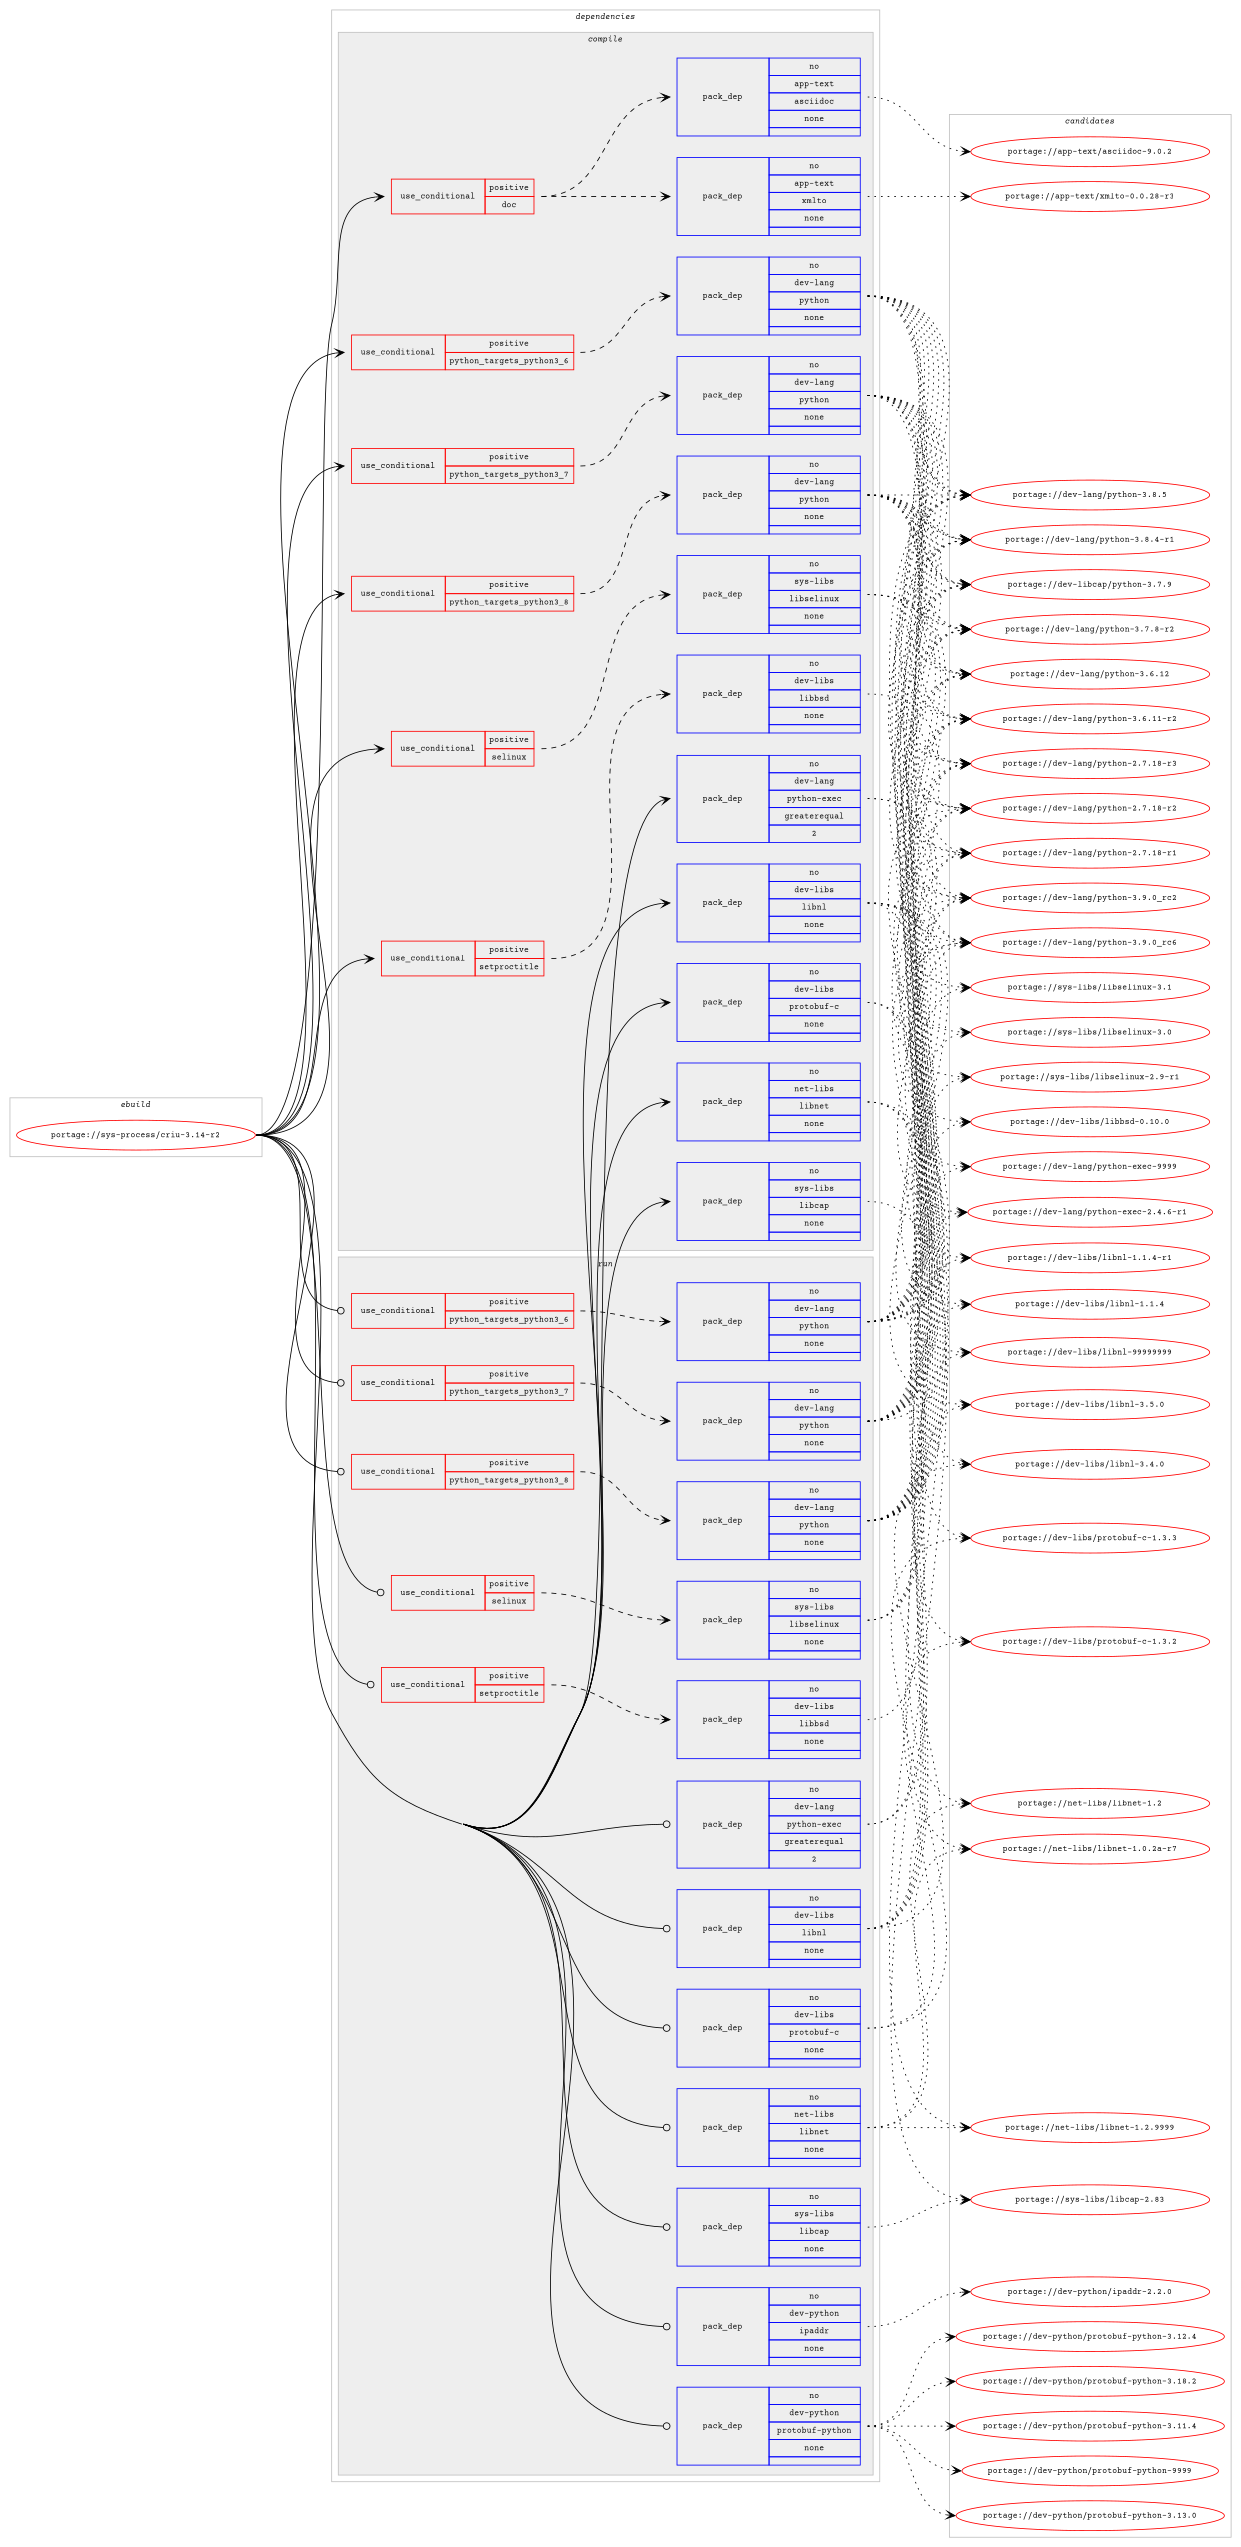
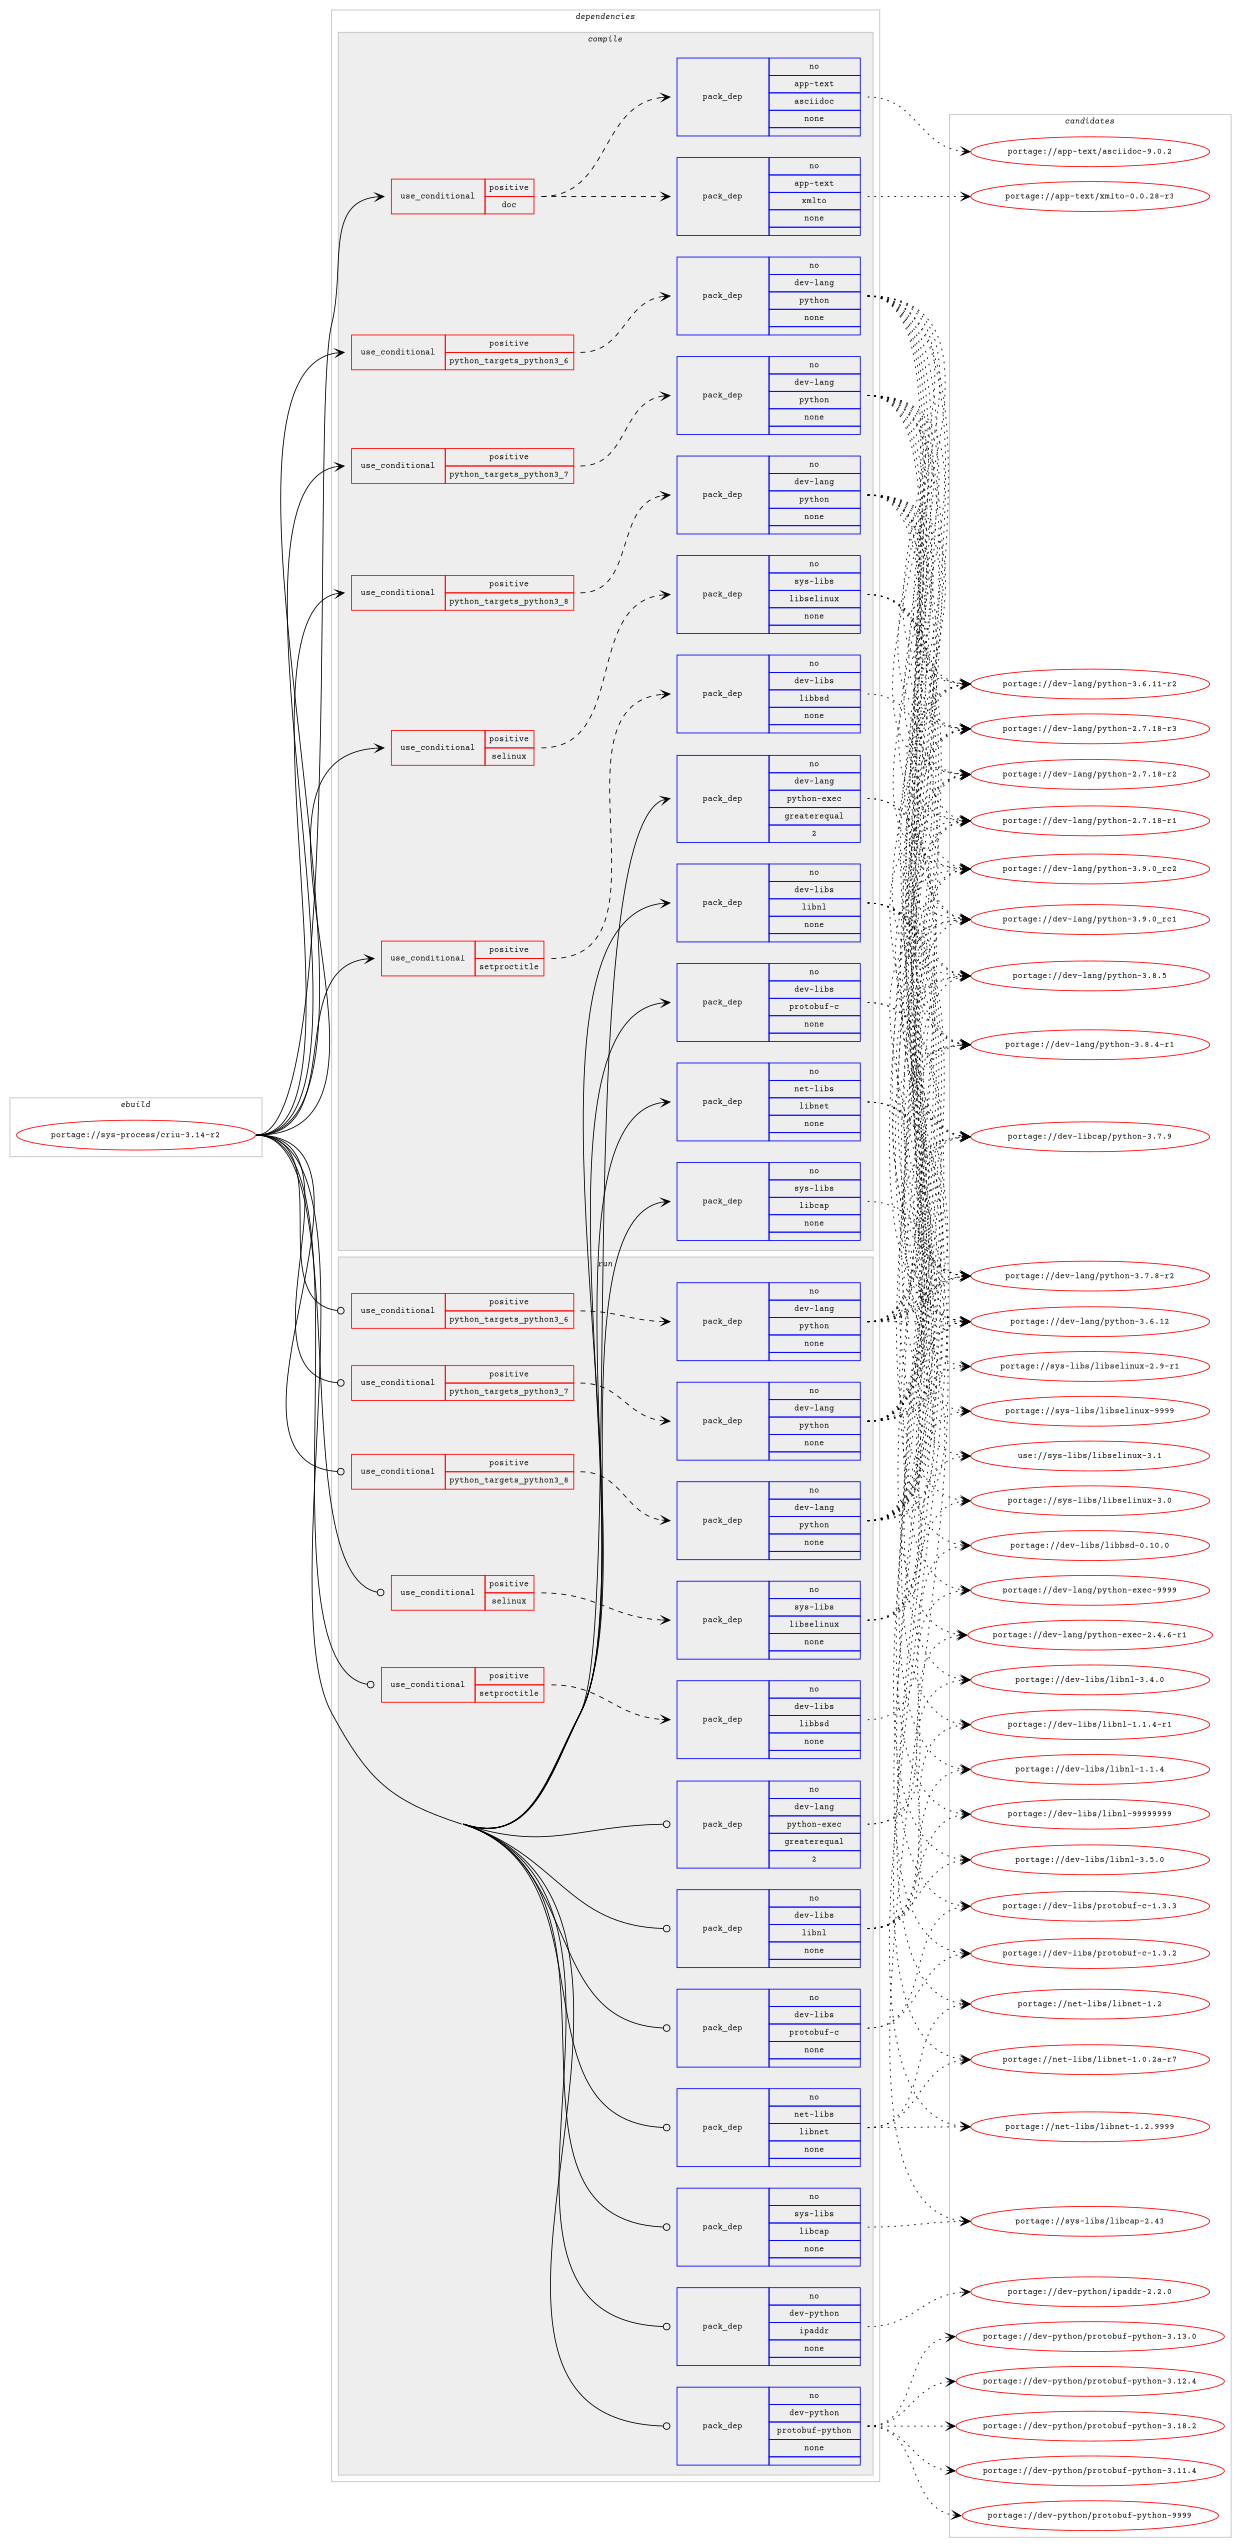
node "portage://dev-lang/python-3.9.0_rc6": label "portage://dev-lang/python-3.9.0_rc6" -> "portage://dev-lang/python-3.9.0_rc1"
node "portage://sys-libs/libselinux-3.1": label "portage://sys-libs/libselinux-3.1" -> "use://sys-libs/libselinux-3.1"
node "portage://sys-libs/libselinux-9999": added
node "portage://sys-libs/libcap-2.83": label "portage://sys-libs/libcap-2.83" -> "portage://sys-libs/libcap-2.43"
